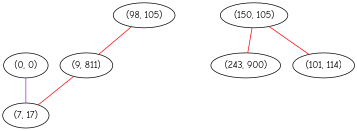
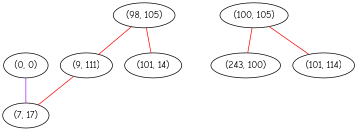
node "(150, 105)": label "(150, 105)" -> "(100, 105)"
node "(9, 811)": label "(9, 811)" -> "(9, 111)"
node "(101, 14)": added
node "(243, 900)": label "(243, 900)" -> "(243, 100)"
